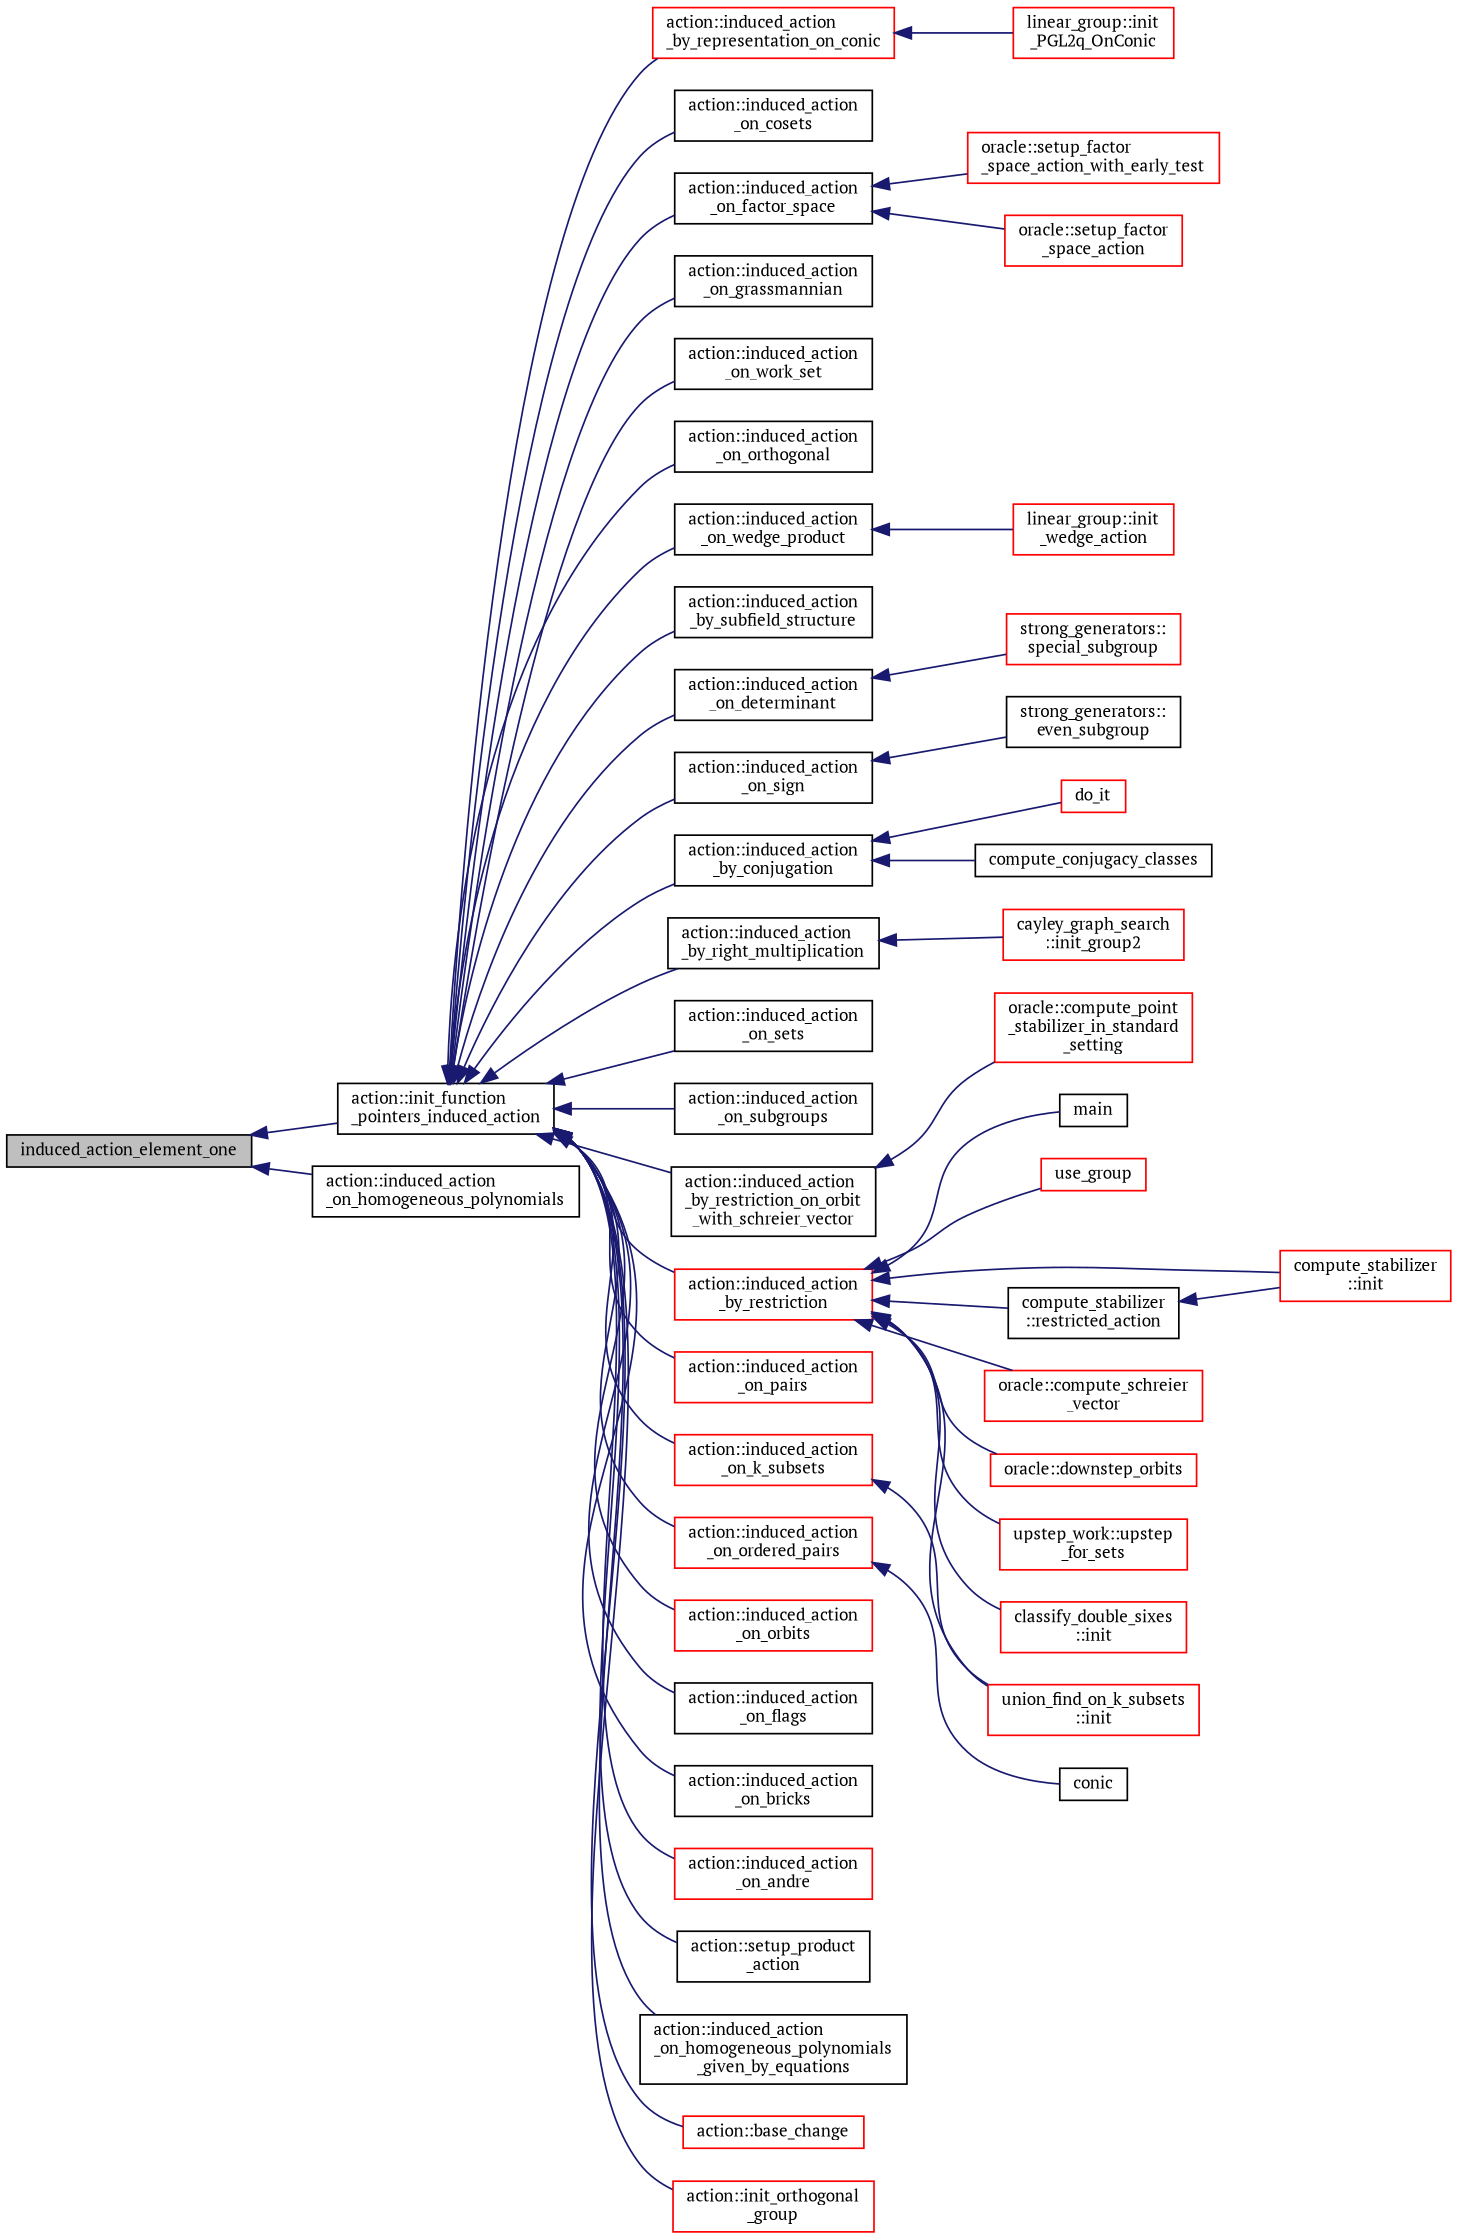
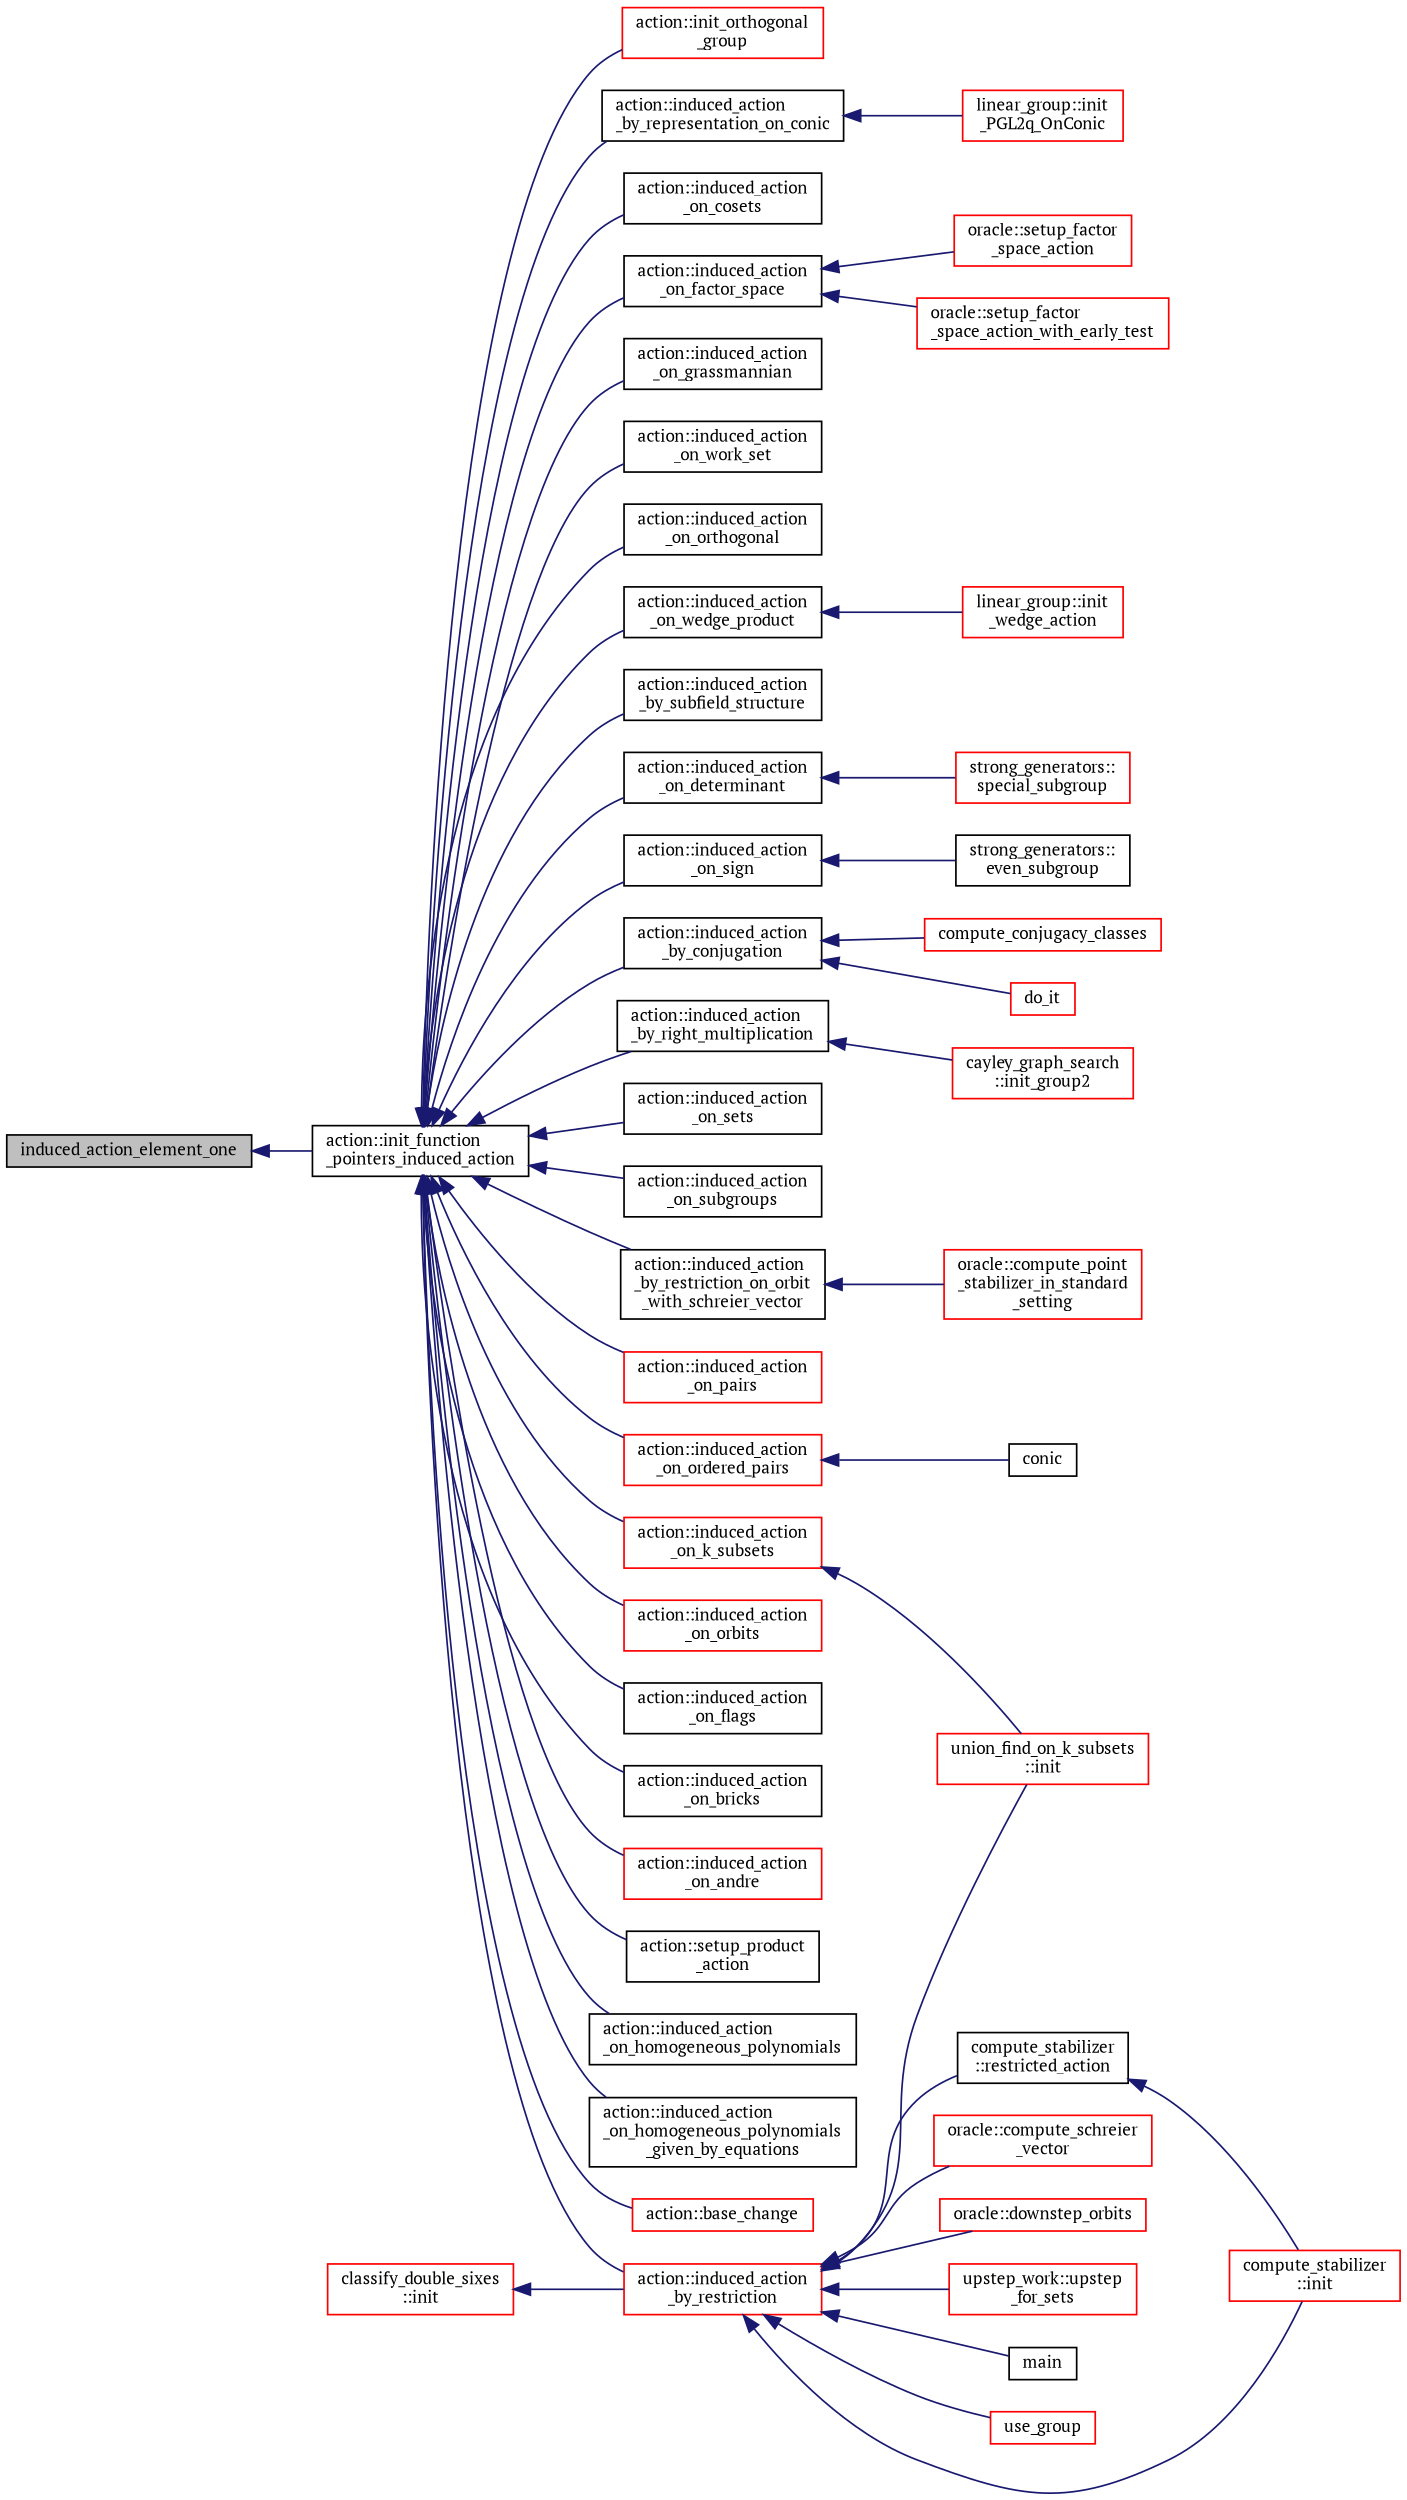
node "action::induced_action _by_representation_on_conic": color red -> black
node "compute_conjugacy_classes": color black -> red
edge "action::induced_action _on_homogeneous_polynomials" -> "induced_action_element_one": now "action::induced_action _on_homogeneous_polynomials" -> "action::init_function _pointers_induced_action"
edge "classify_double_sixes ::init" -> "action::induced_action _by_restriction": reversed
